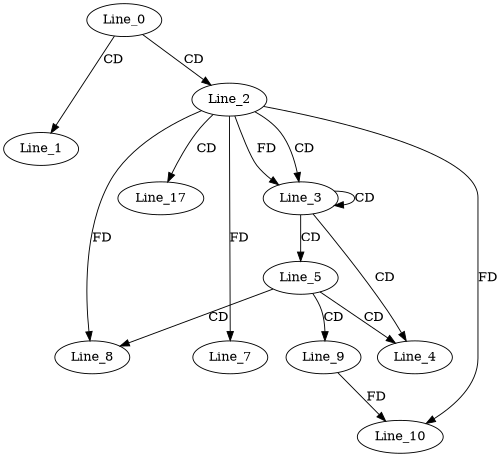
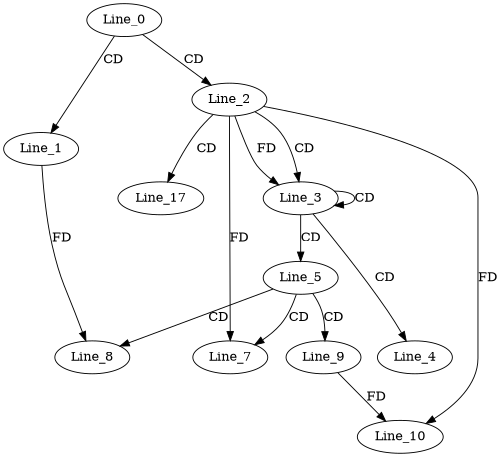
edge "Line_2" -> "Line_8": now "Line_1" -> "Line_8"
edge "Line_5" -> "Line_4": now "Line_5" -> "Line_7"
